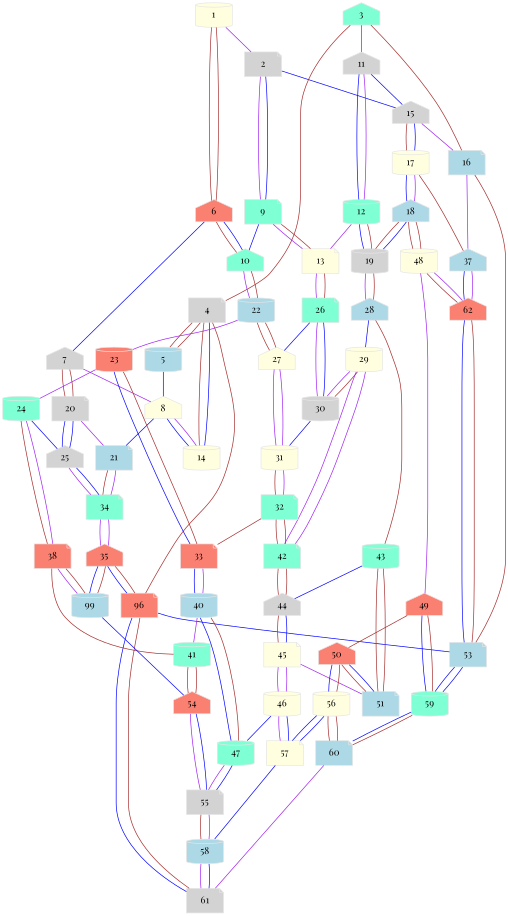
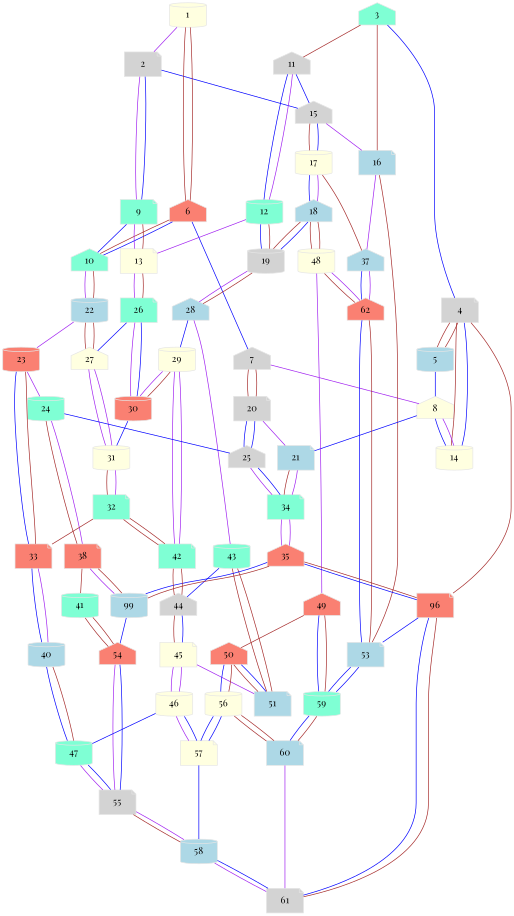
edge "3" -- "4": color brown -> blue
node "30": fillcolor lightgrey -> salmon
edge "28" -- "43": color brown -> purple
edge "40" -- "41": removed
